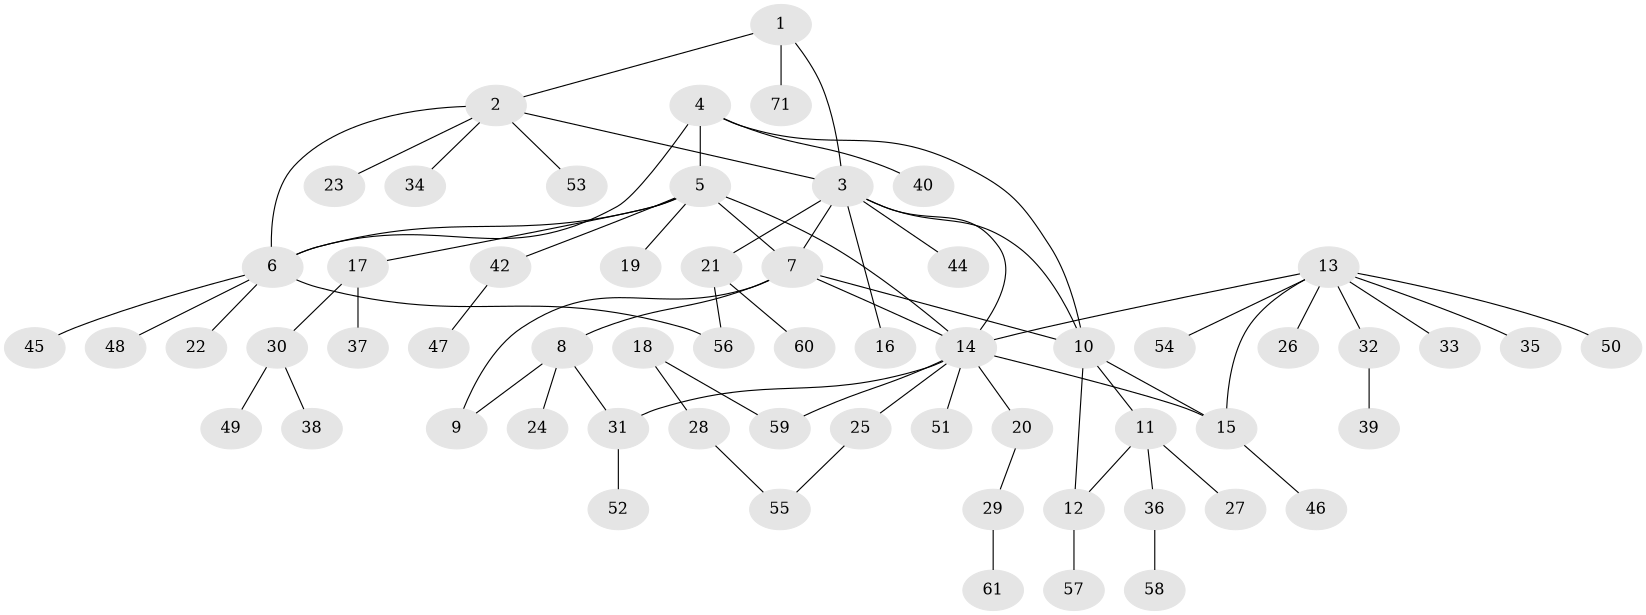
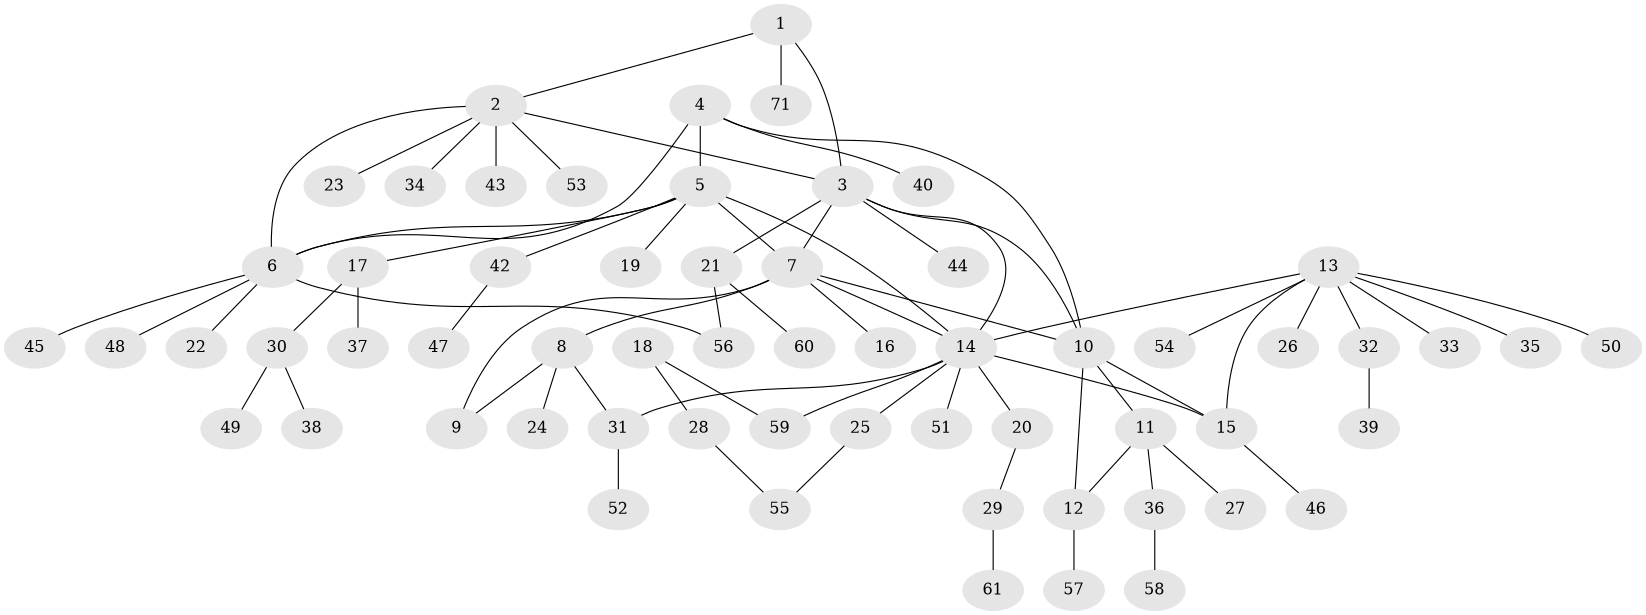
node "43": added
edge "3" -- "16": now "7" -- "16"
